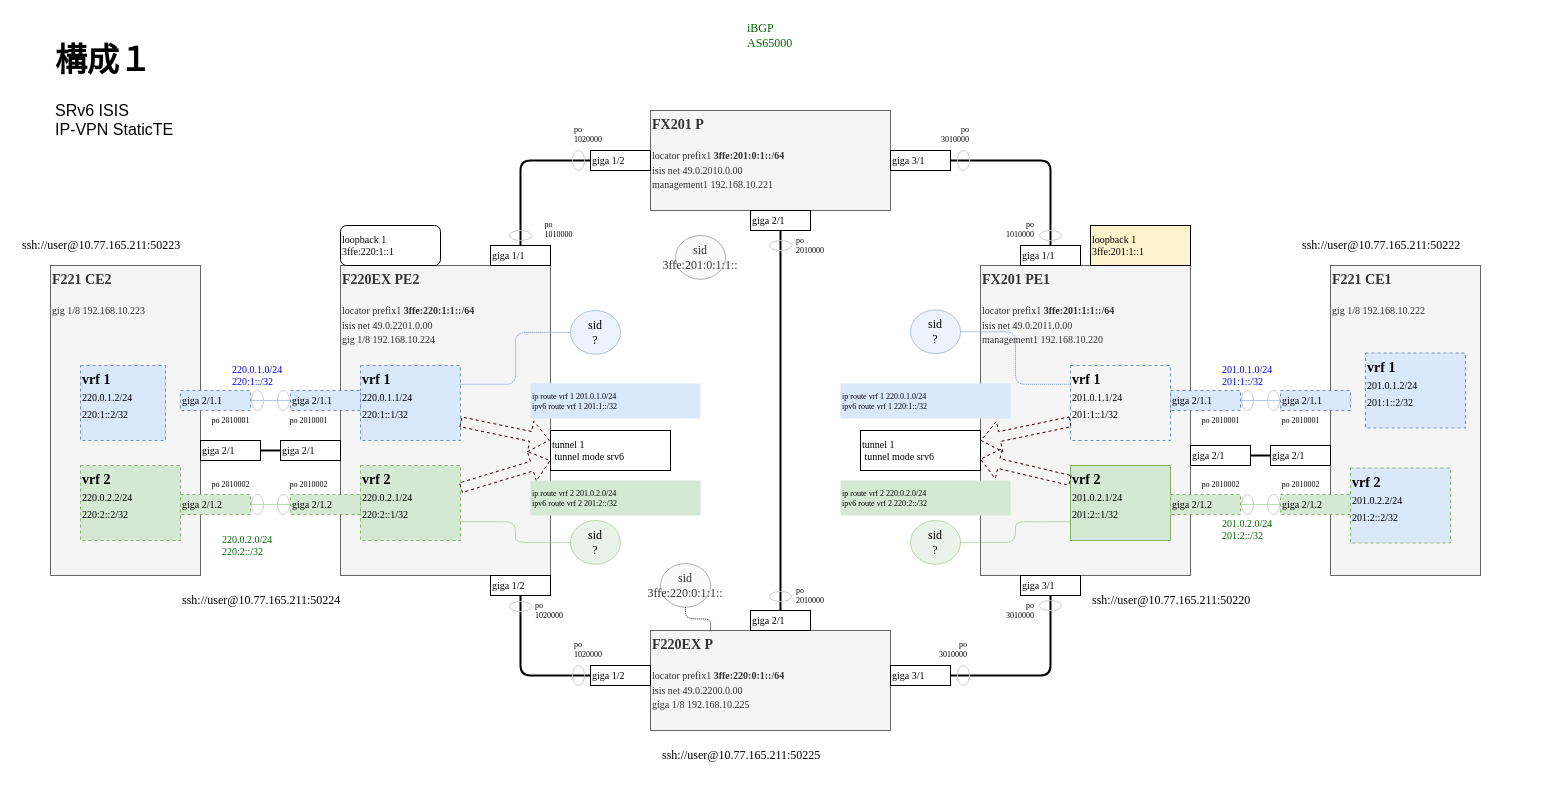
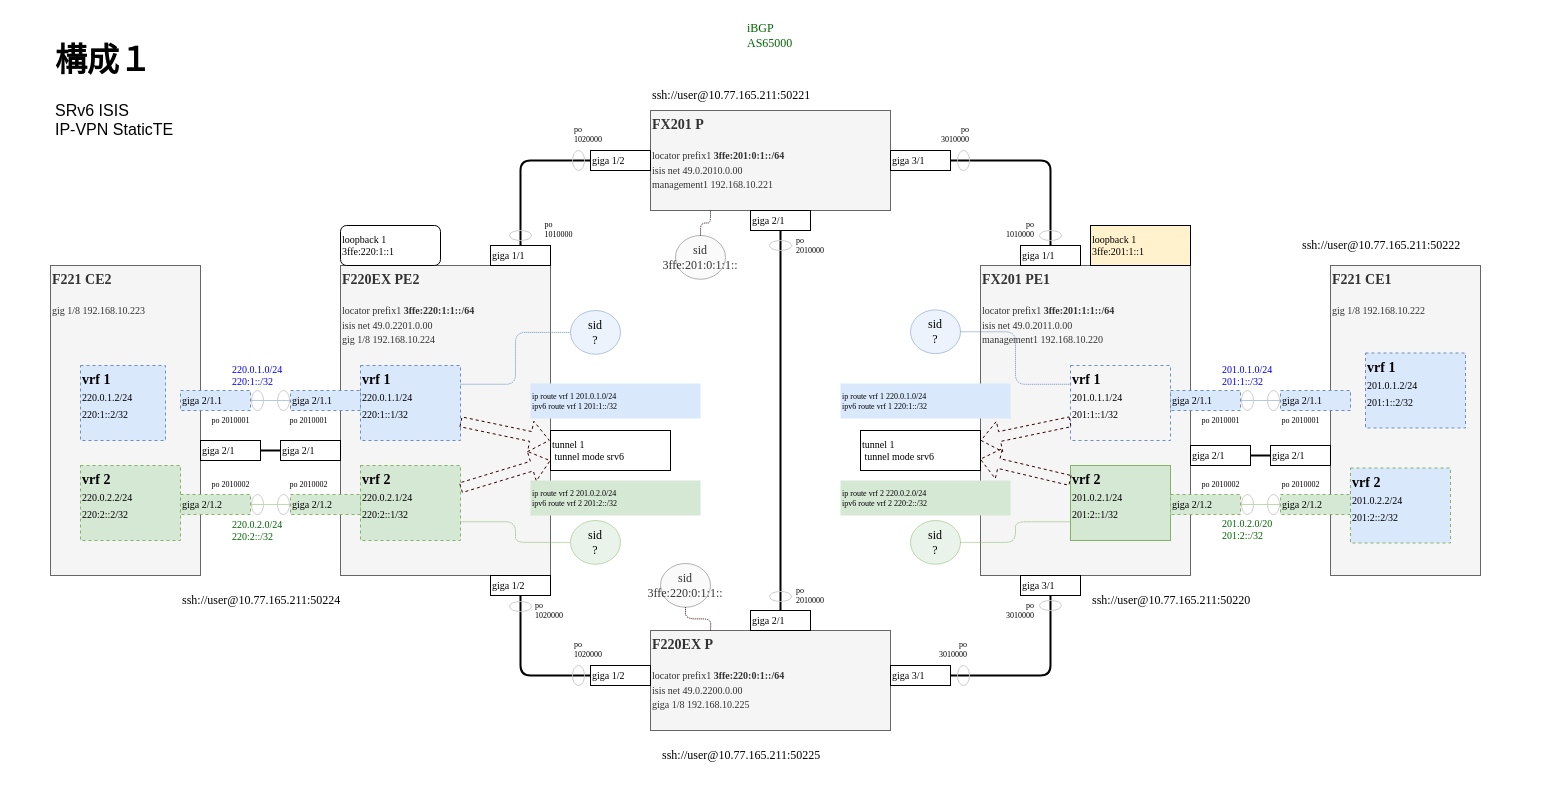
node "ssh://user@10.77.165.211:50221": added
edge "FX201 P locator prefix1 3ffe:201:0:1::/64 isis net 49.0.2010.0.00 management1 192.168.10.221" -- "sid 3ffe:201:0:1:1::": added
node "ssh://user@10.77.165.211:50223": removed
node "201.0.2.0/24201:2::/32": label "201.0.2.0/24201:2::/32" -> "201.0.2.0/20201:2::/32"
node "220.0.2.0/24220:2::/32": moved (266, 546) -> (276, 531)
